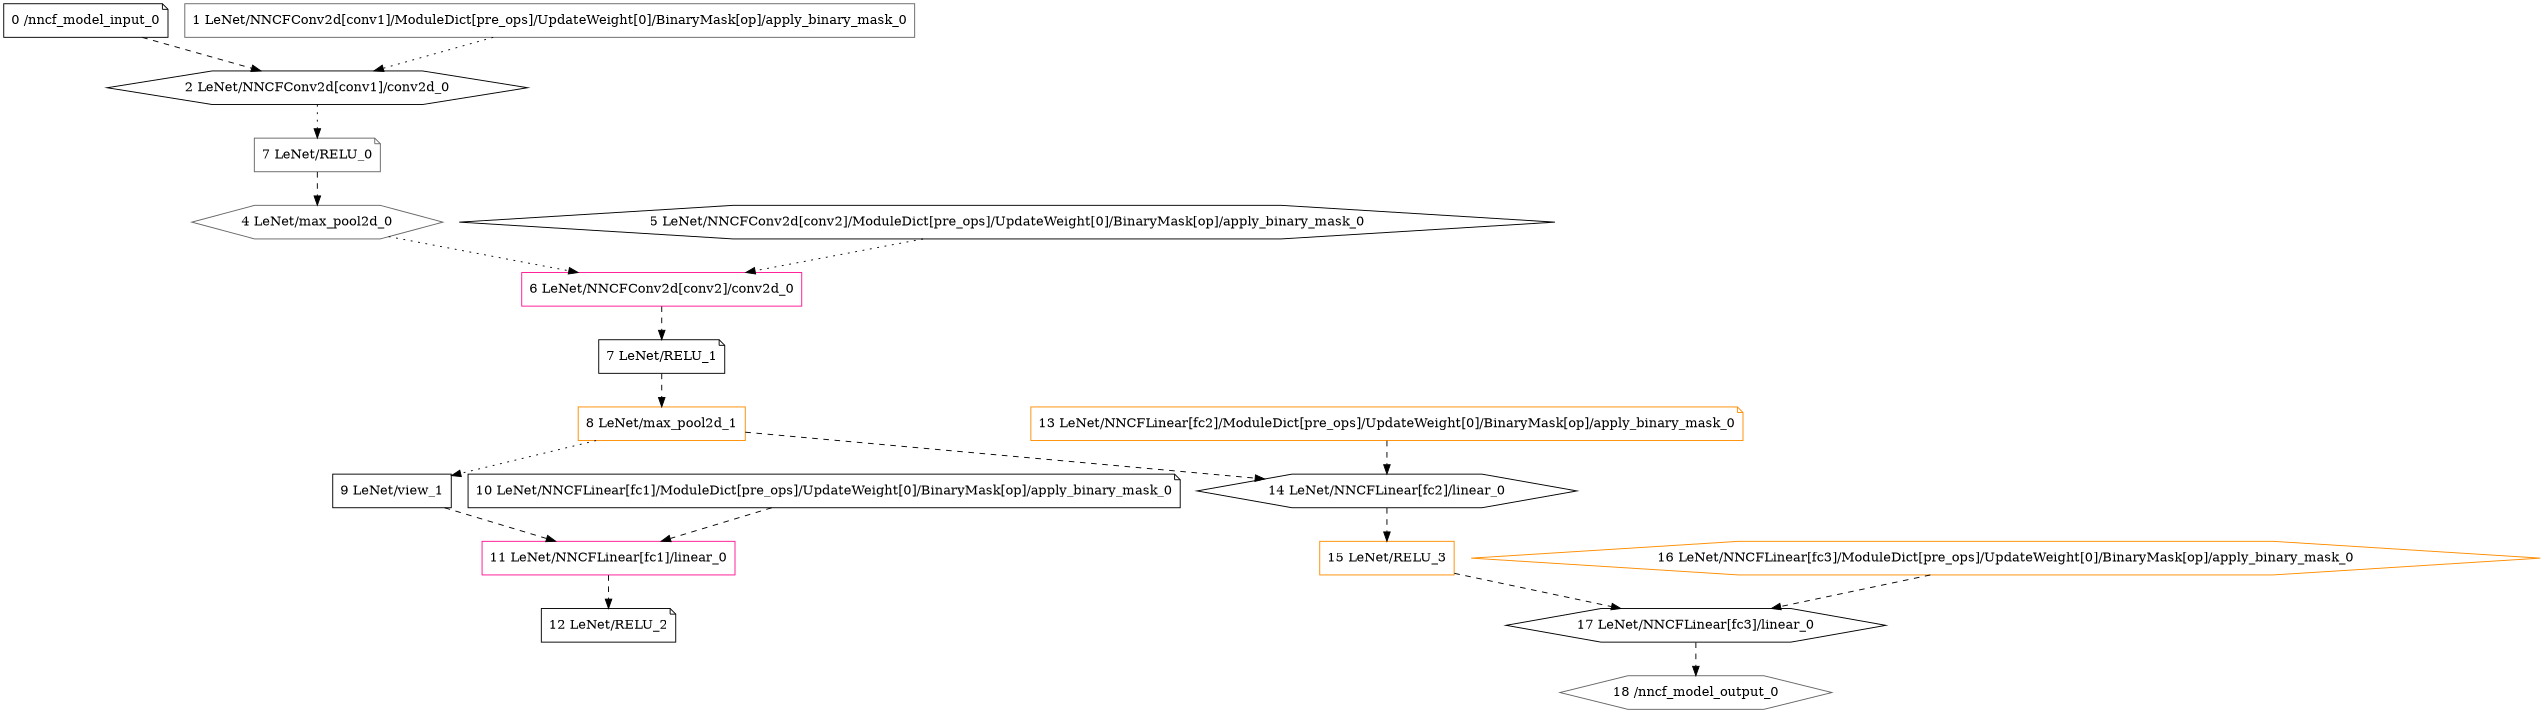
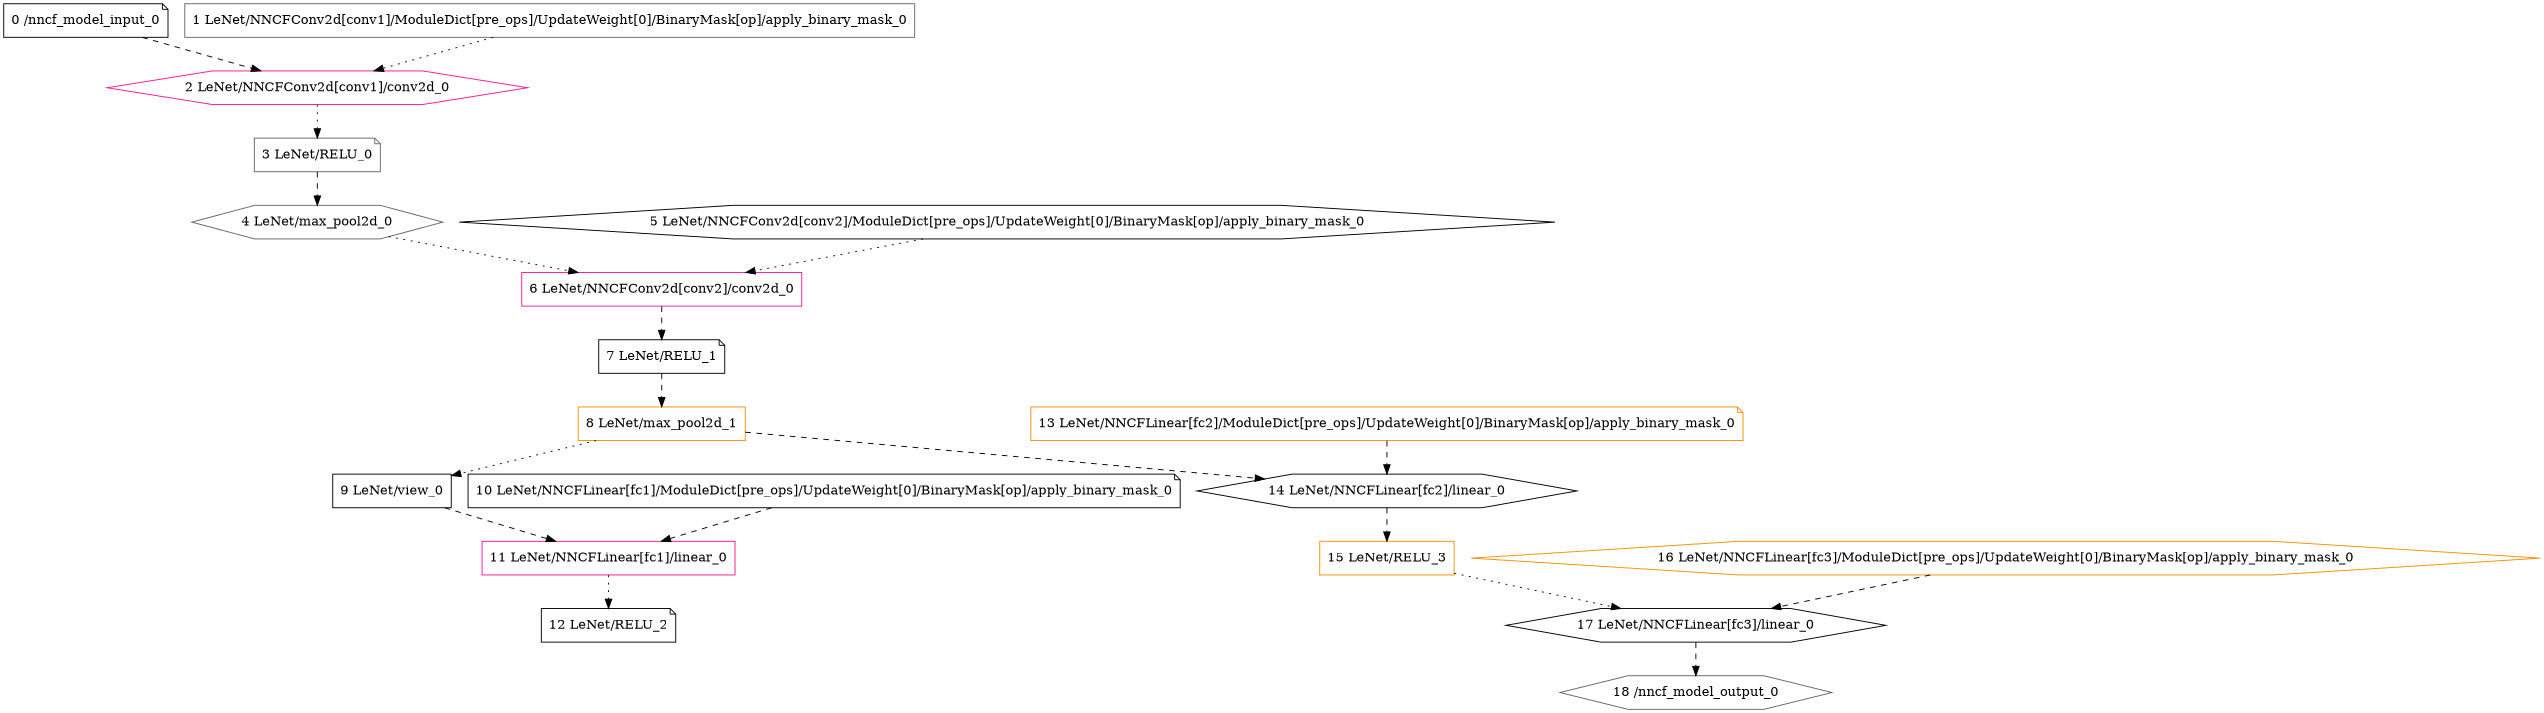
node "2 LeNet/NNCFConv2d[conv1]/conv2d_0": color black -> deeppink
node "7 LeNet/RELU_0": label "7 LeNet/RELU_0" -> "3 LeNet/RELU_0"
node "9 LeNet/view_1": label "9 LeNet/view_1" -> "9 LeNet/view_0"
edge "11 LeNet/NNCFLinear[fc1]/linear_0" -> "12 LeNet/RELU_2": style dashed -> dotted
edge "15 LeNet/RELU_3" -> "17 LeNet/NNCFLinear[fc3]/linear_0": style dashed -> dotted
